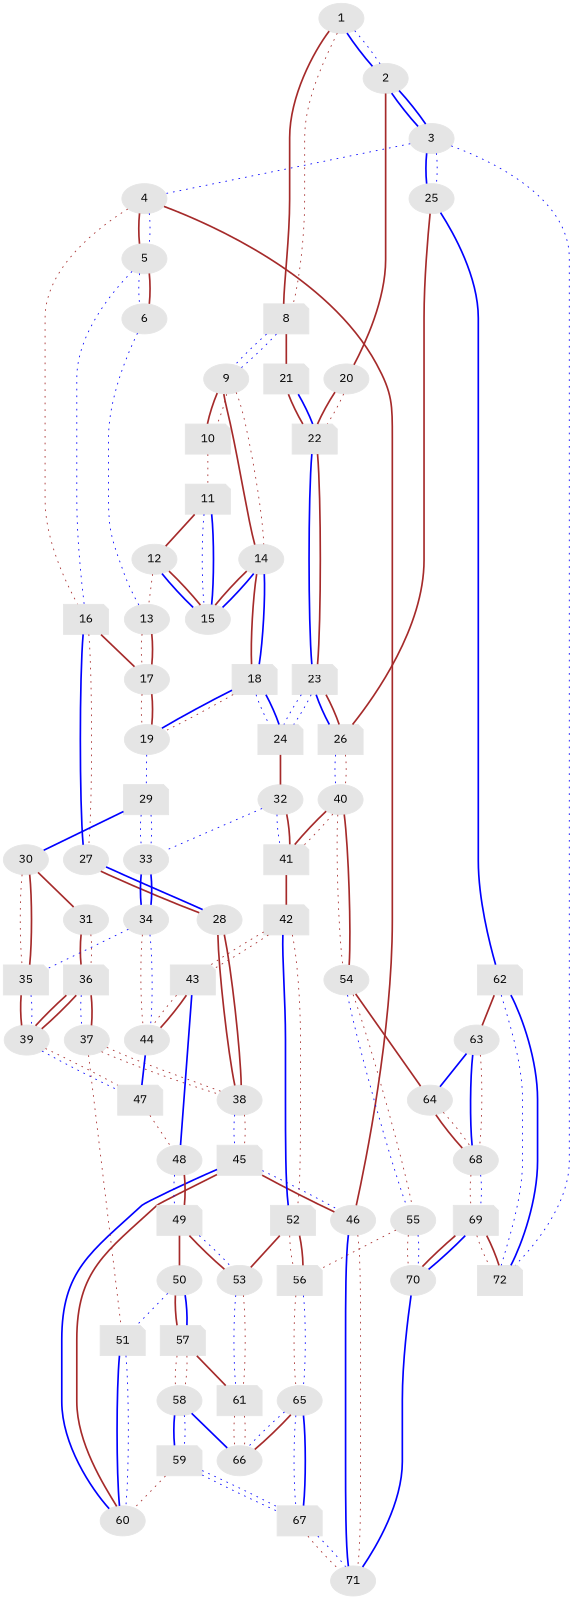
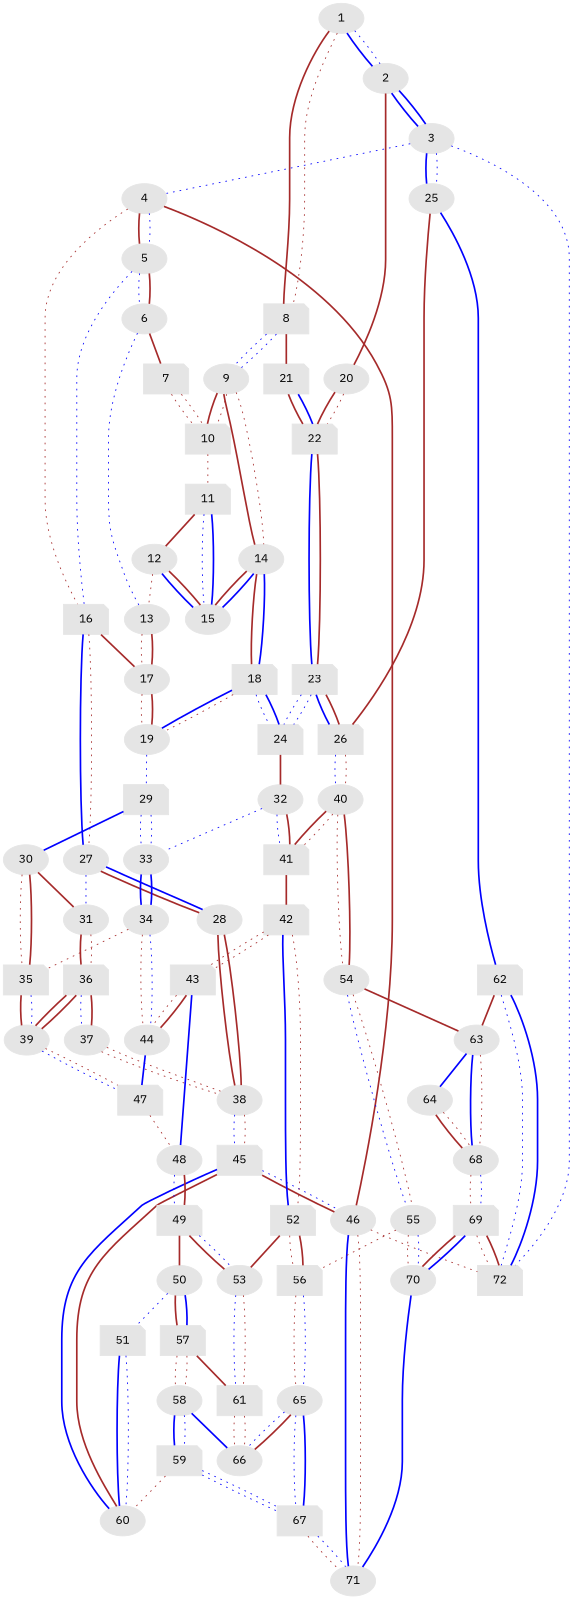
node "7": added
edge "27" -- "31": added
edge "34" -- "35": color blue -> brown
edge "54" -- "64": now "54" -- "63"
edge "37" -- "51": removed
edge "46" -- "72": added
